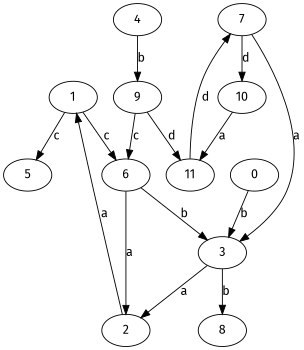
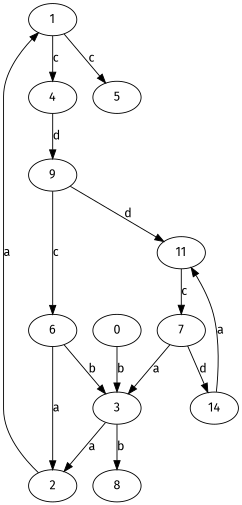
edge "4" -> "9": label "b" -> "d"
edge "11" -> "7": label "d" -> "c"
node "10": label "10" -> "14"
edge "1" -> "6": now "1" -> "4"
